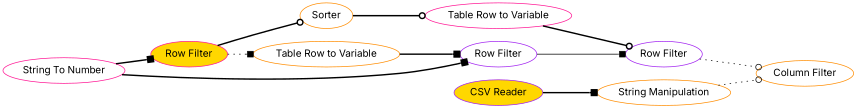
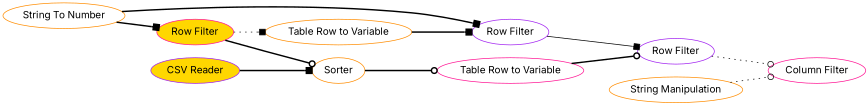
node "String To Number": color deeppink -> darkorange
node "Column Filter": color darkorange -> deeppink
edge "CSV Reader" -> "String Manipulation": now "CSV Reader" -> "Sorter"
